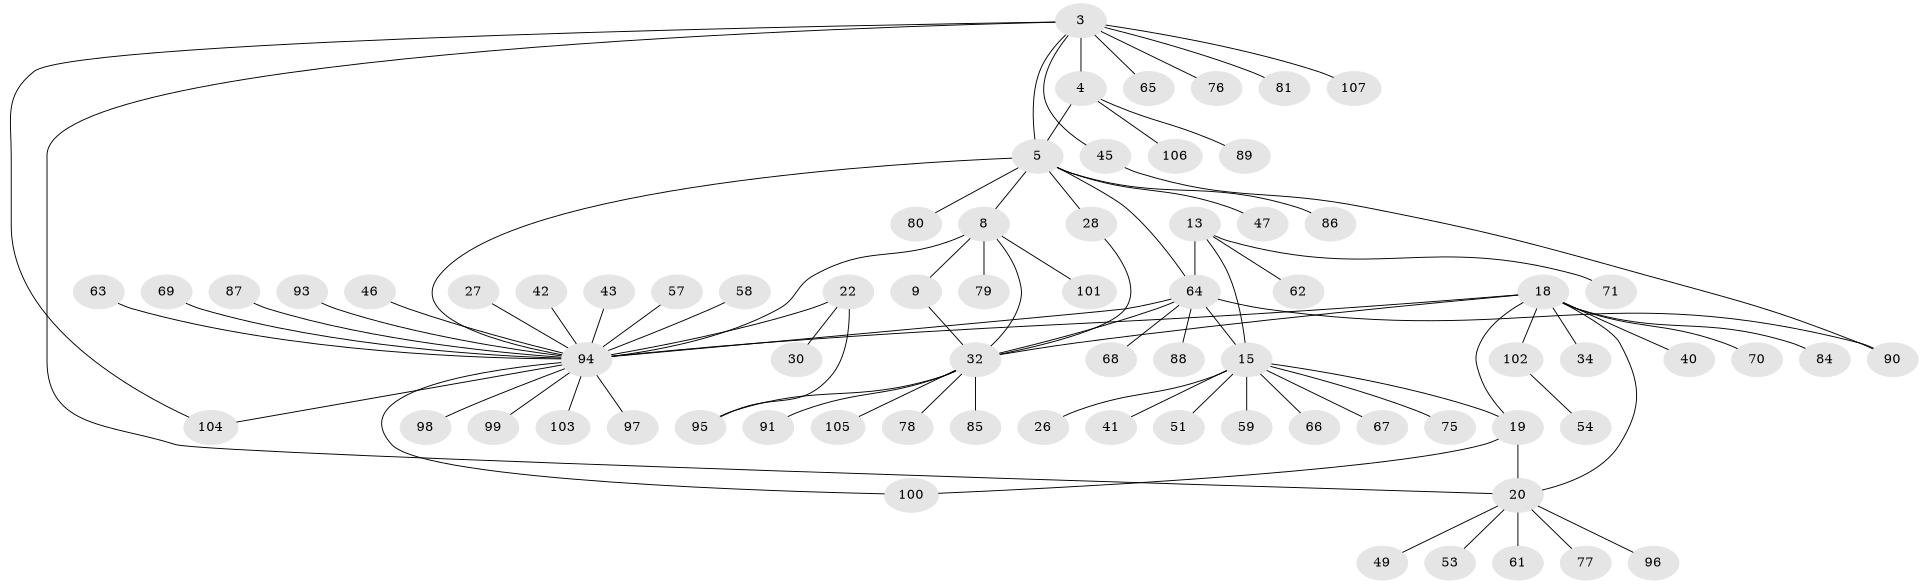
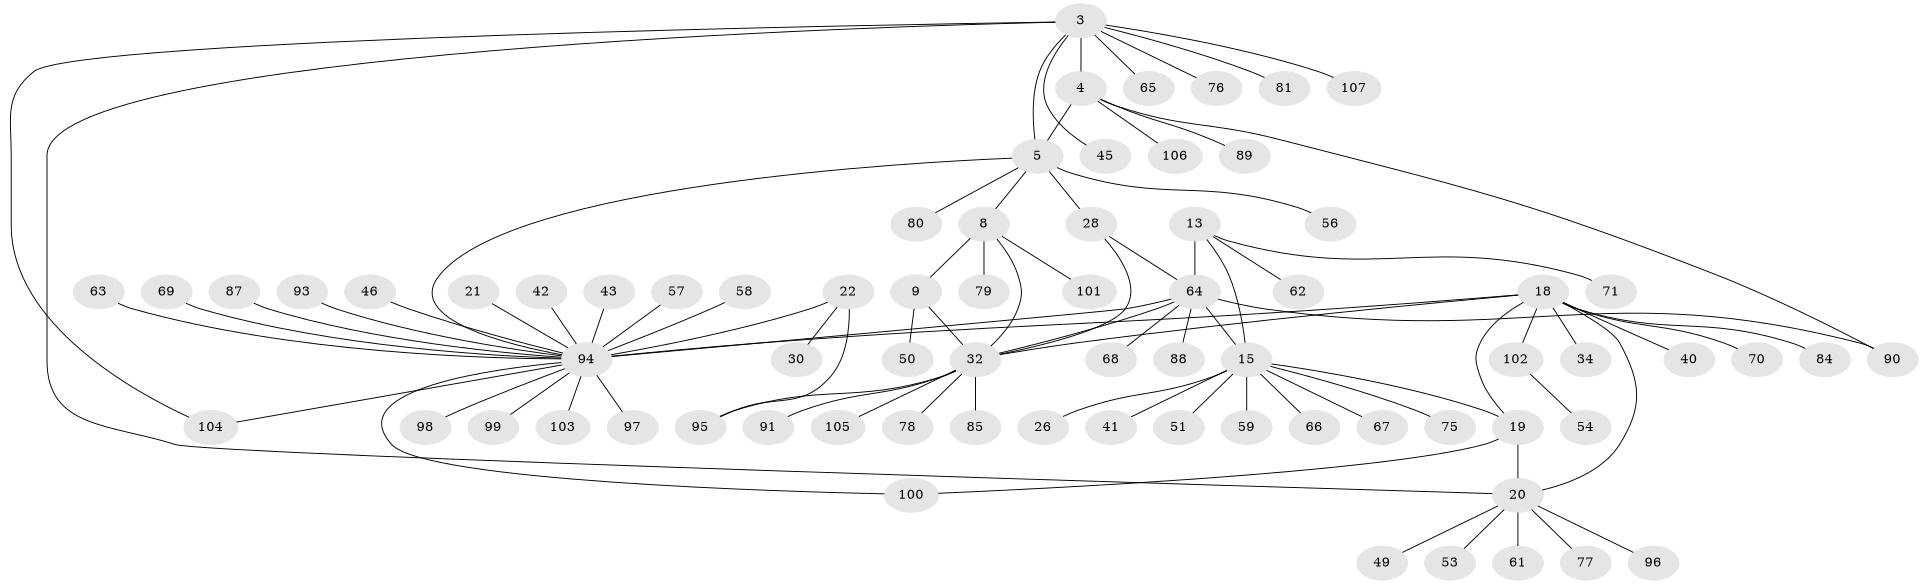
edge "5" -- "64": now "28" -- "64"
node "47": removed
node "86": label "86" -> "56"
edge "45" -- "90": now "4" -- "90"
node "27": label "27" -> "21"
edge "8" -- "94": removed
node "50": added
